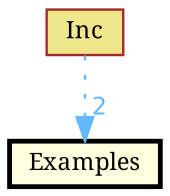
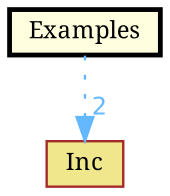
edge "Inc" -> "Examples": reversed
